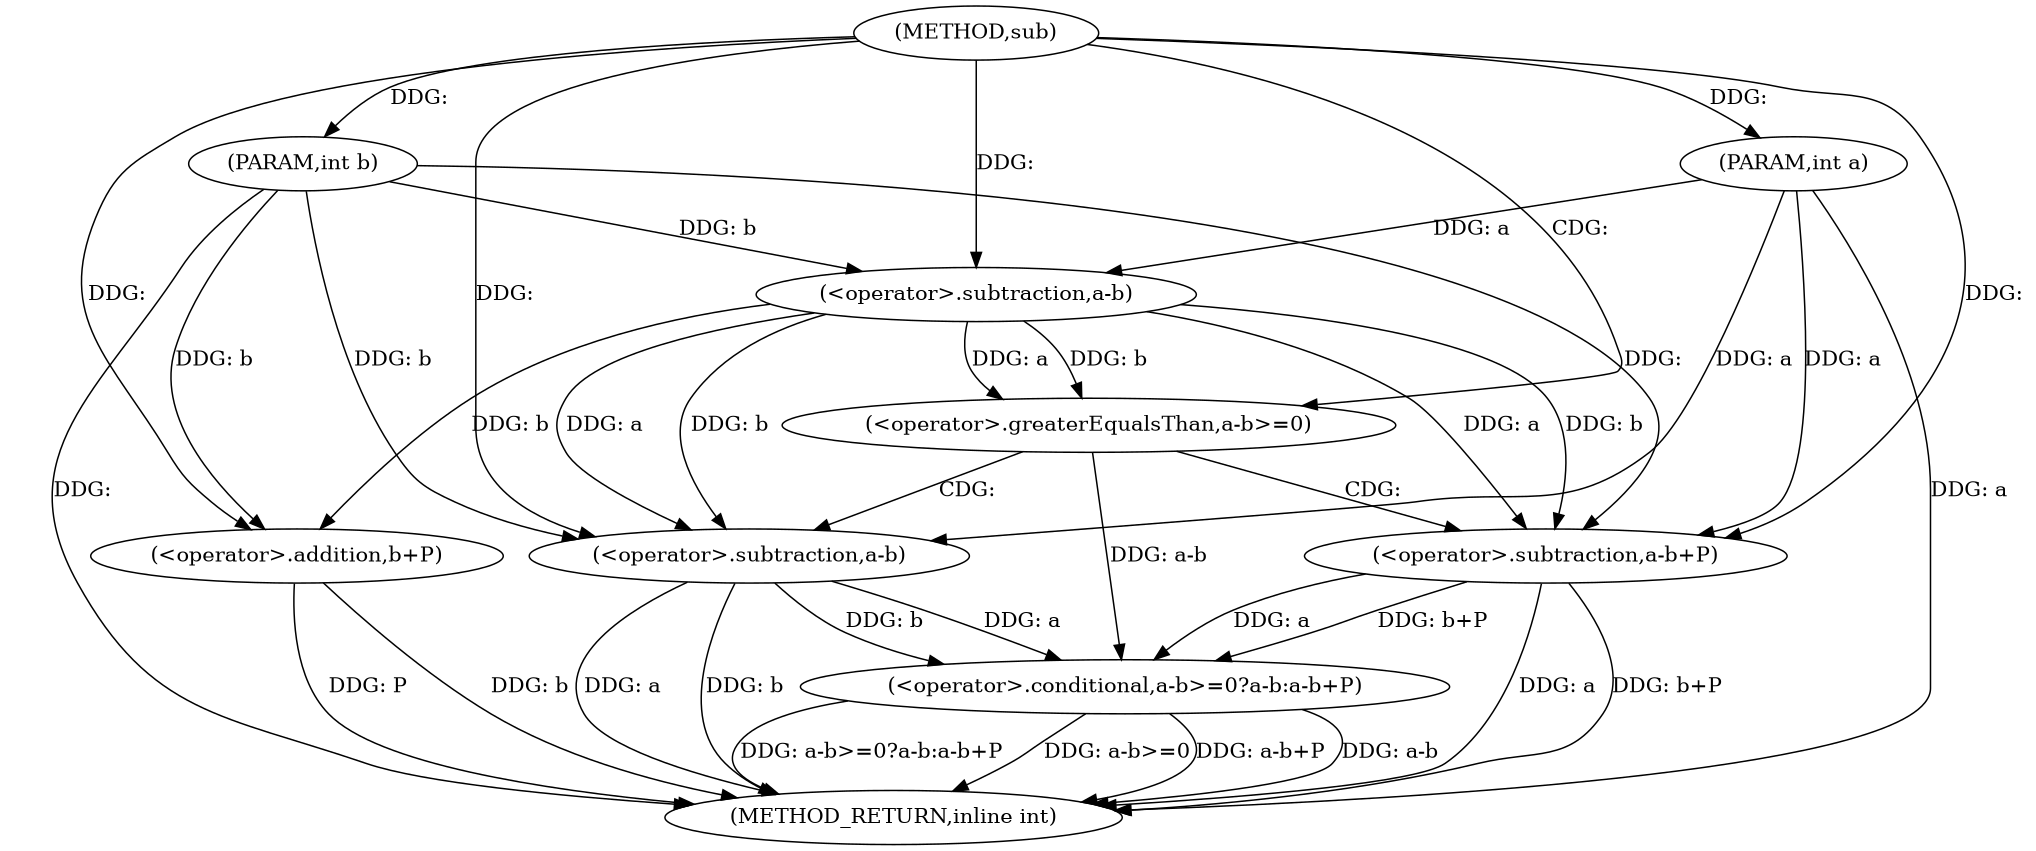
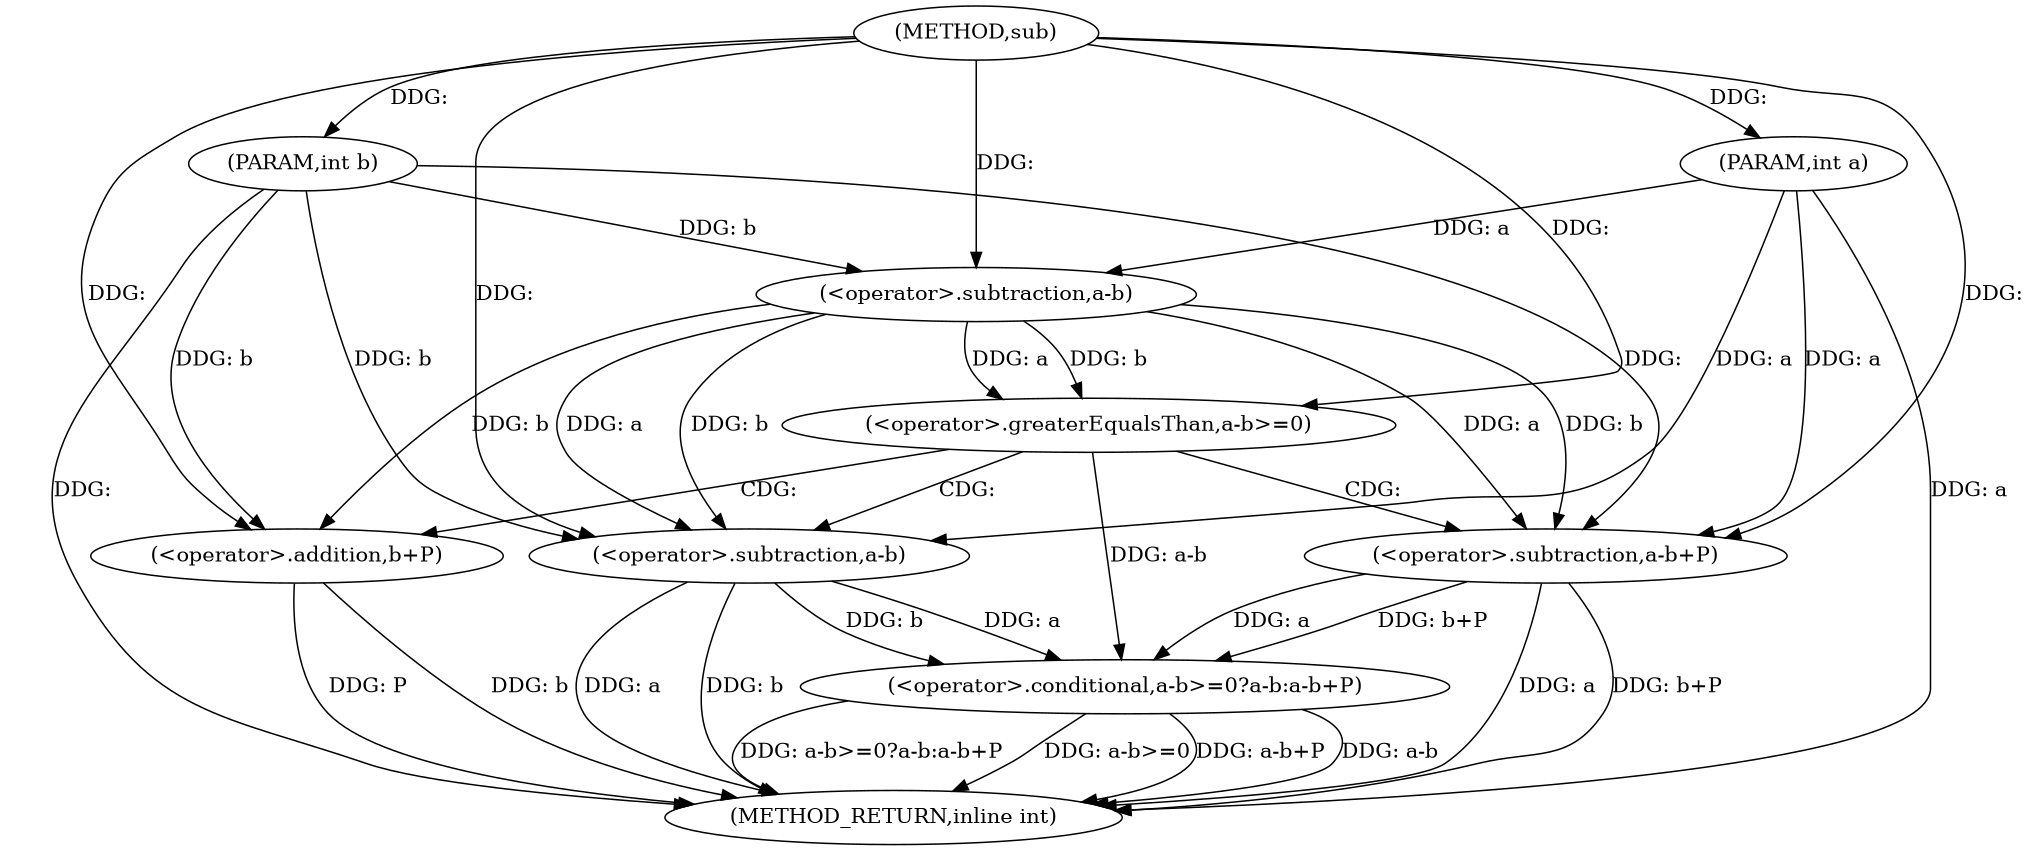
edge "(METHOD,sub)" -> "(<operator>.greaterEqualsThan,a-b>=0)": label "CDG: " -> "DDG: "
edge "(<operator>.greaterEqualsThan,a-b>=0)" -> "(<operator>.addition,b+P)": added, label "CDG:"
